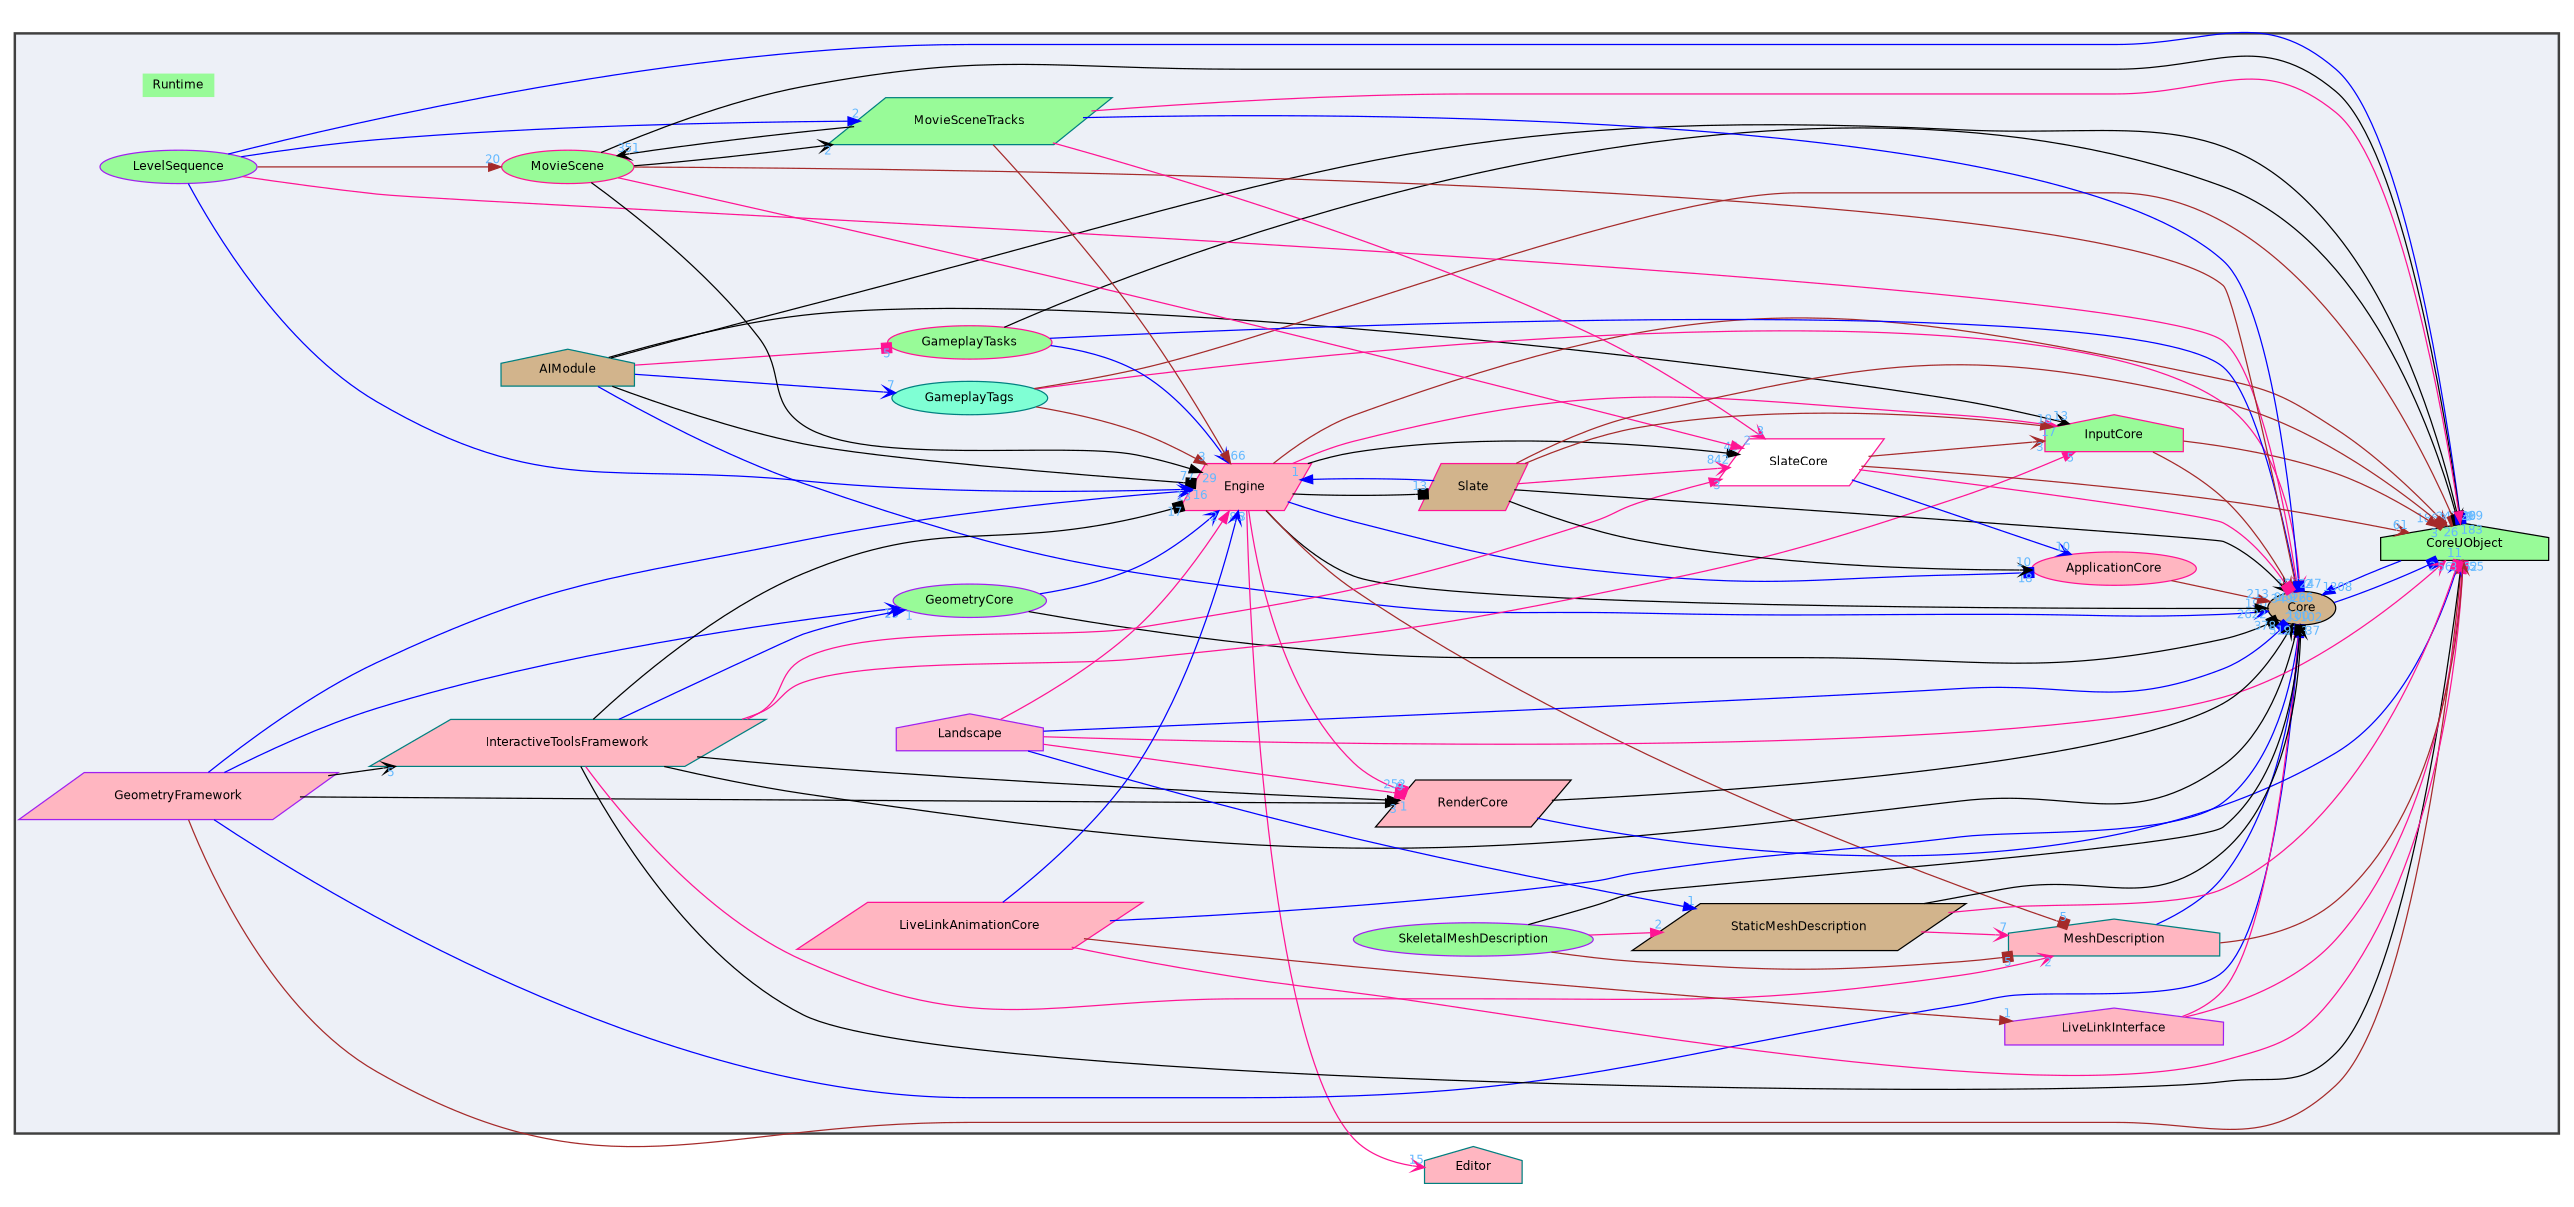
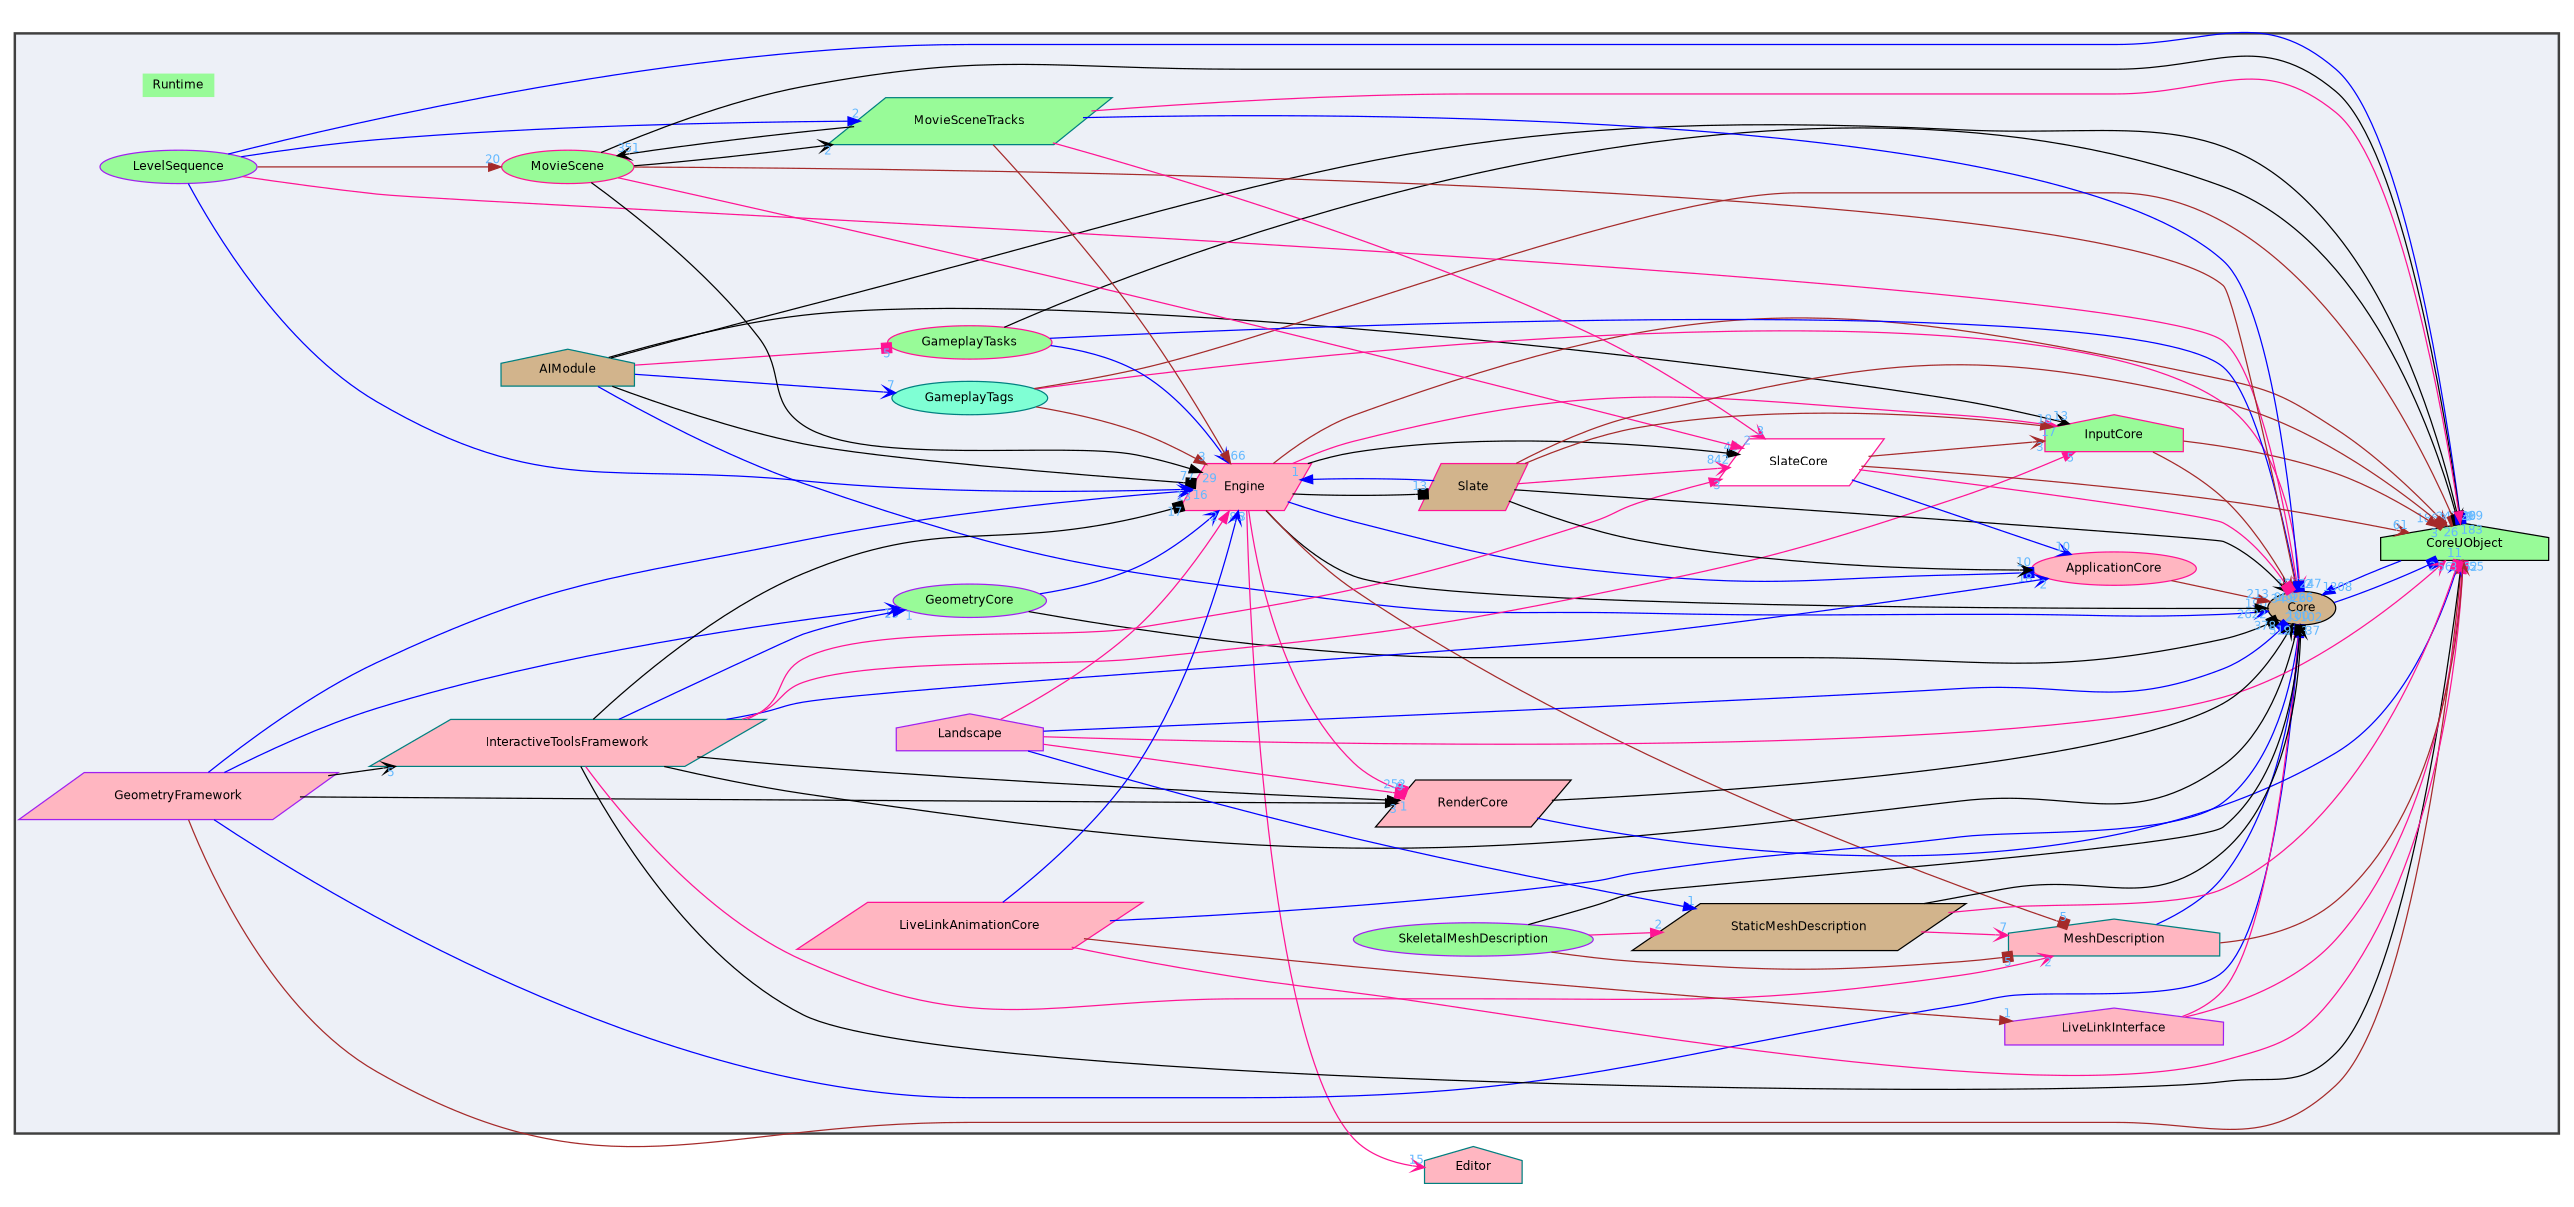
edge "InteractiveToolsFramework" -> "ApplicationCore": added
